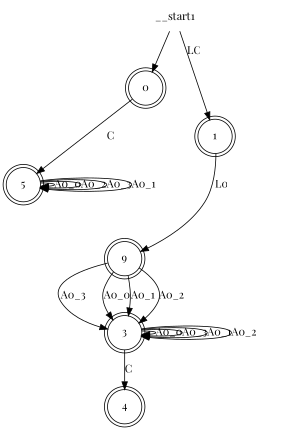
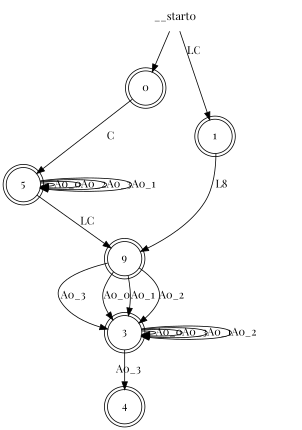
node "__start1": label "__start1" -> "__start0"
edge "1" -> "9": label "L0" -> "L8"
edge "5" -> "9": added, label "LC"
edge "3" -> "4": label "C" -> "A0_3"
